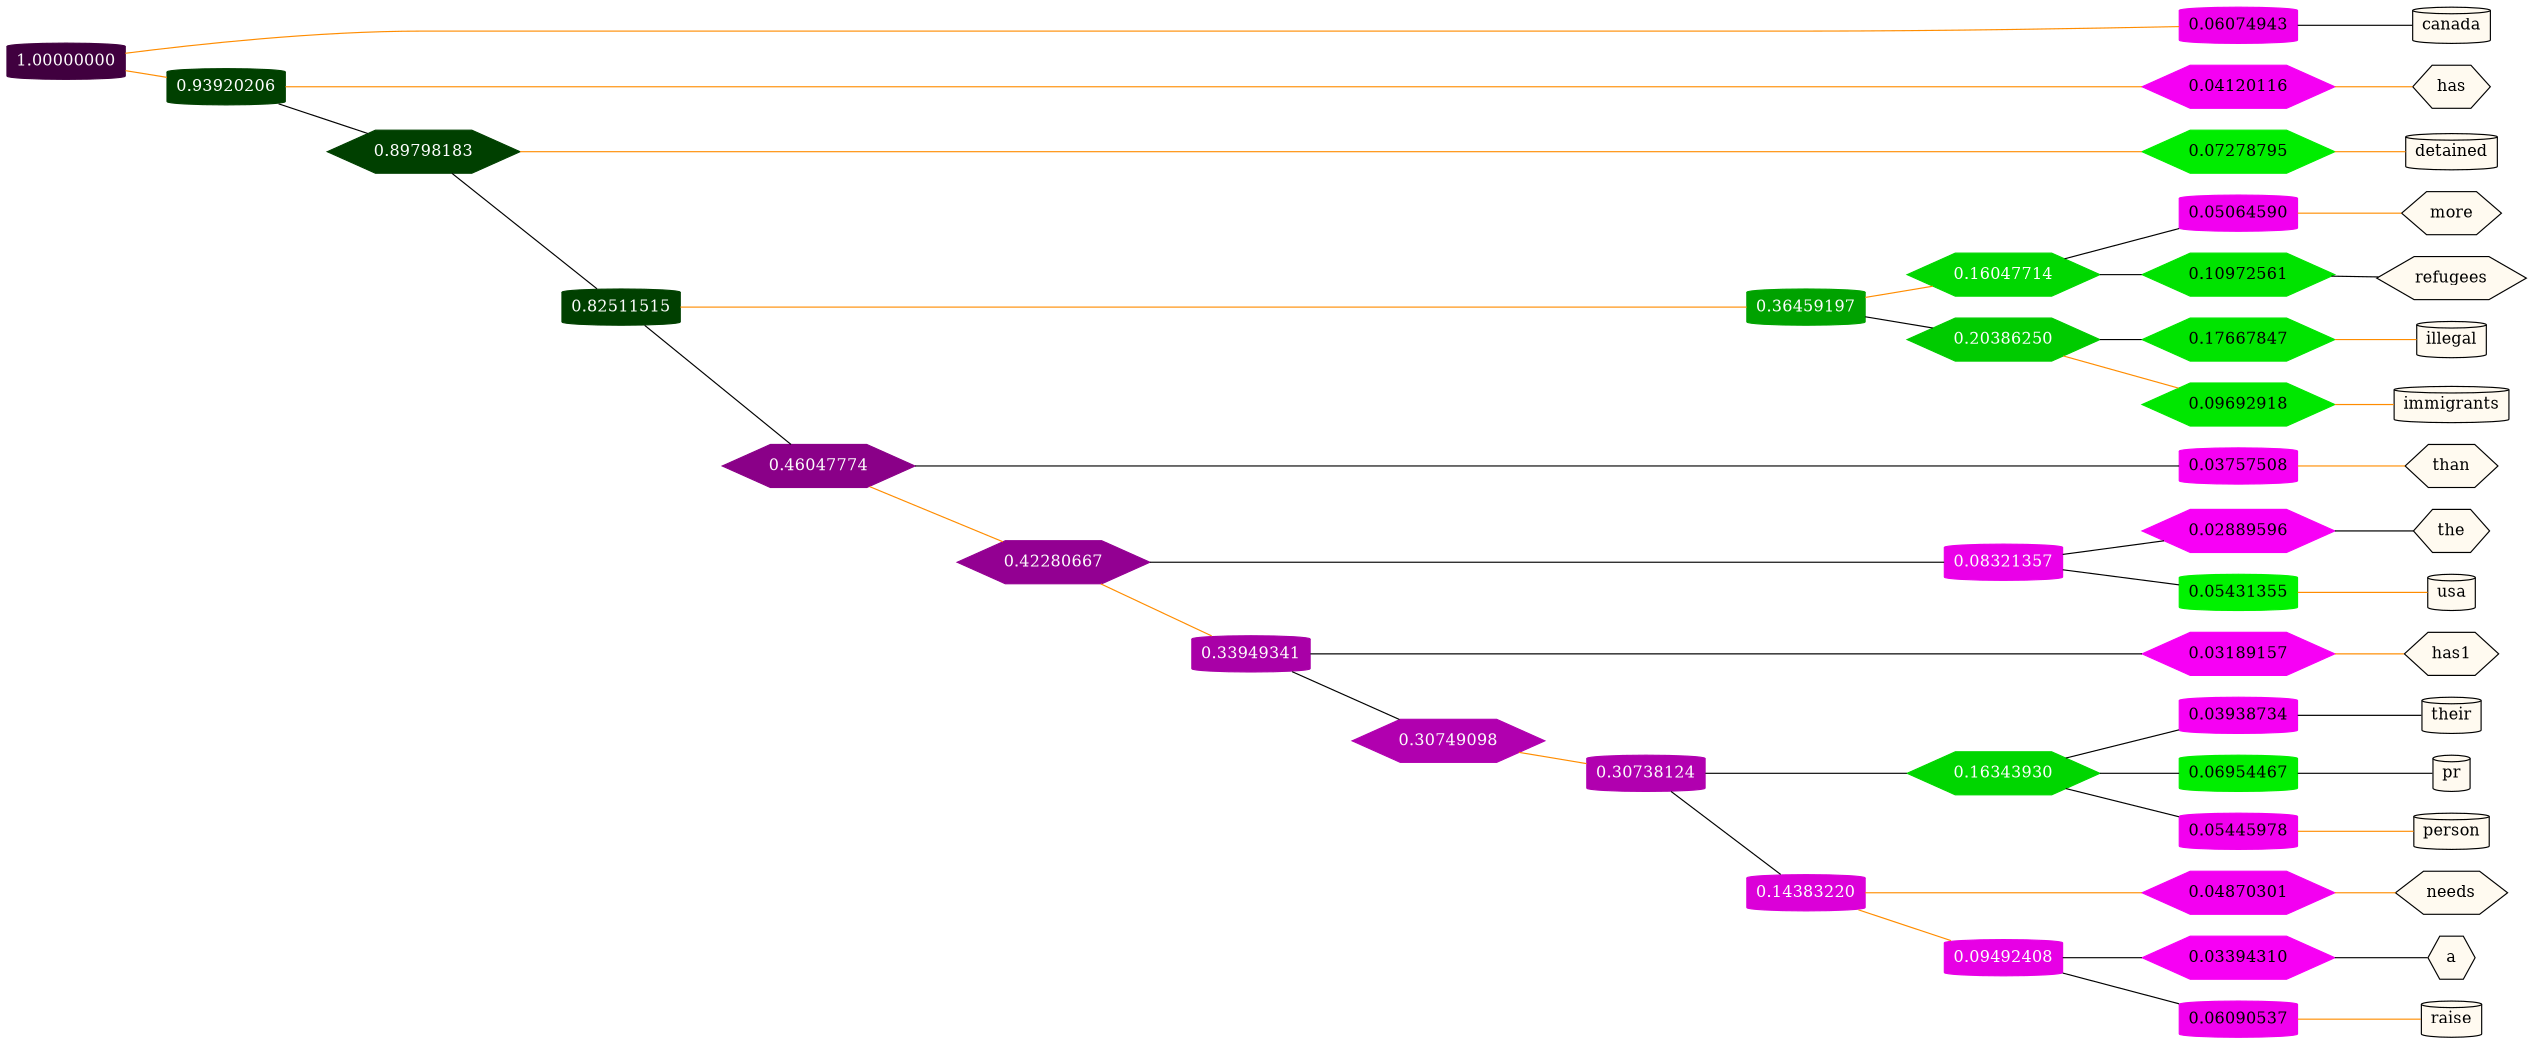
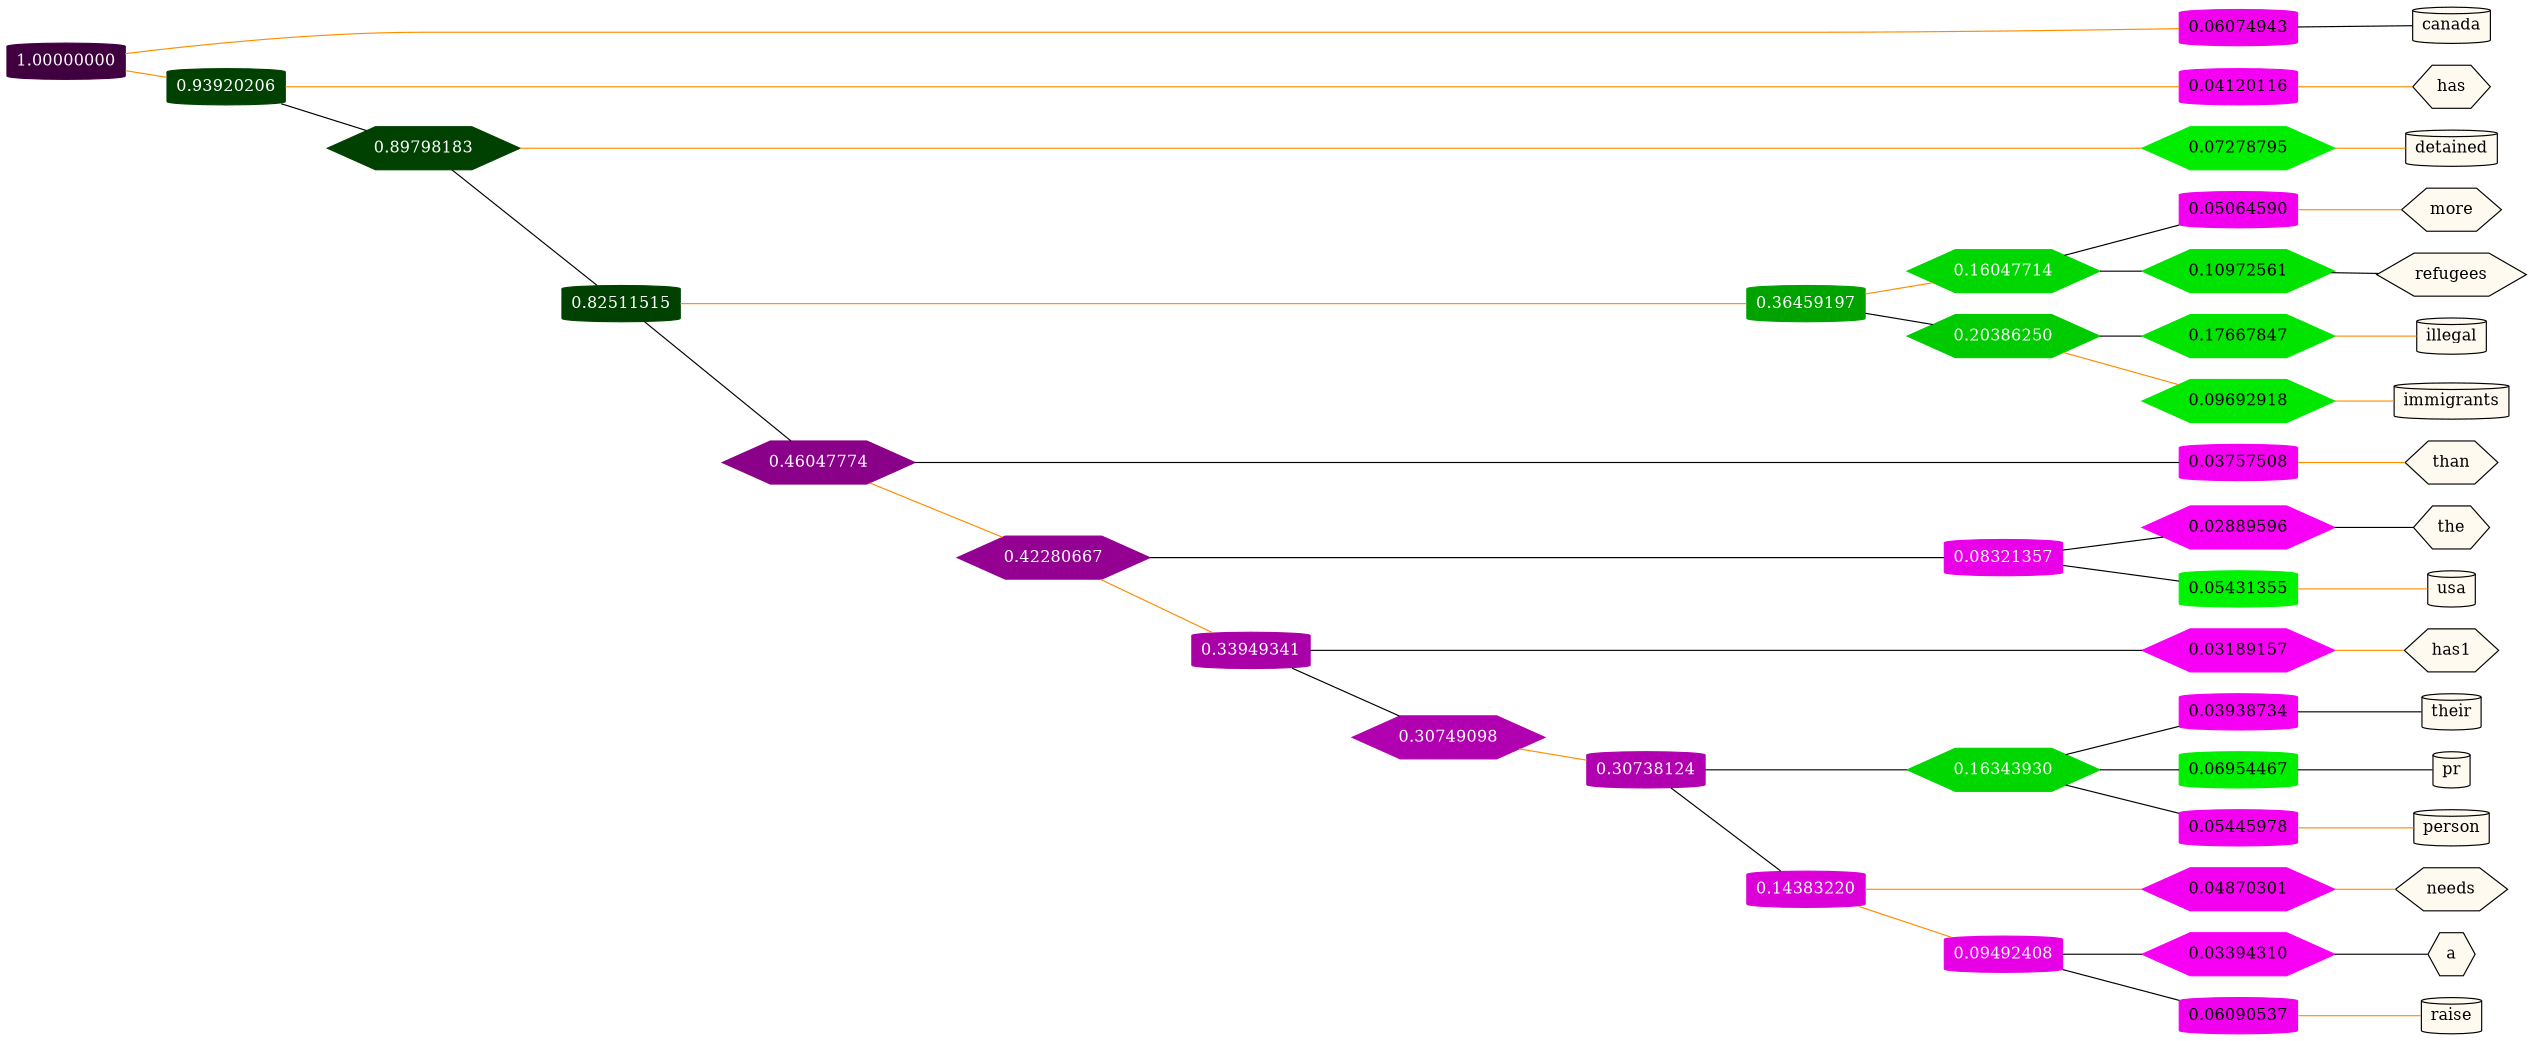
node "0.04120116": shape hexagon -> cylinder
